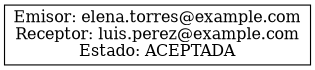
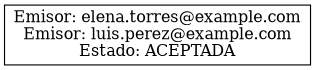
node "Emisor: elena.torres@example.com": text "Receptor: luis.perez@example.com" -> "Emisor: luis.perez@example.com"
